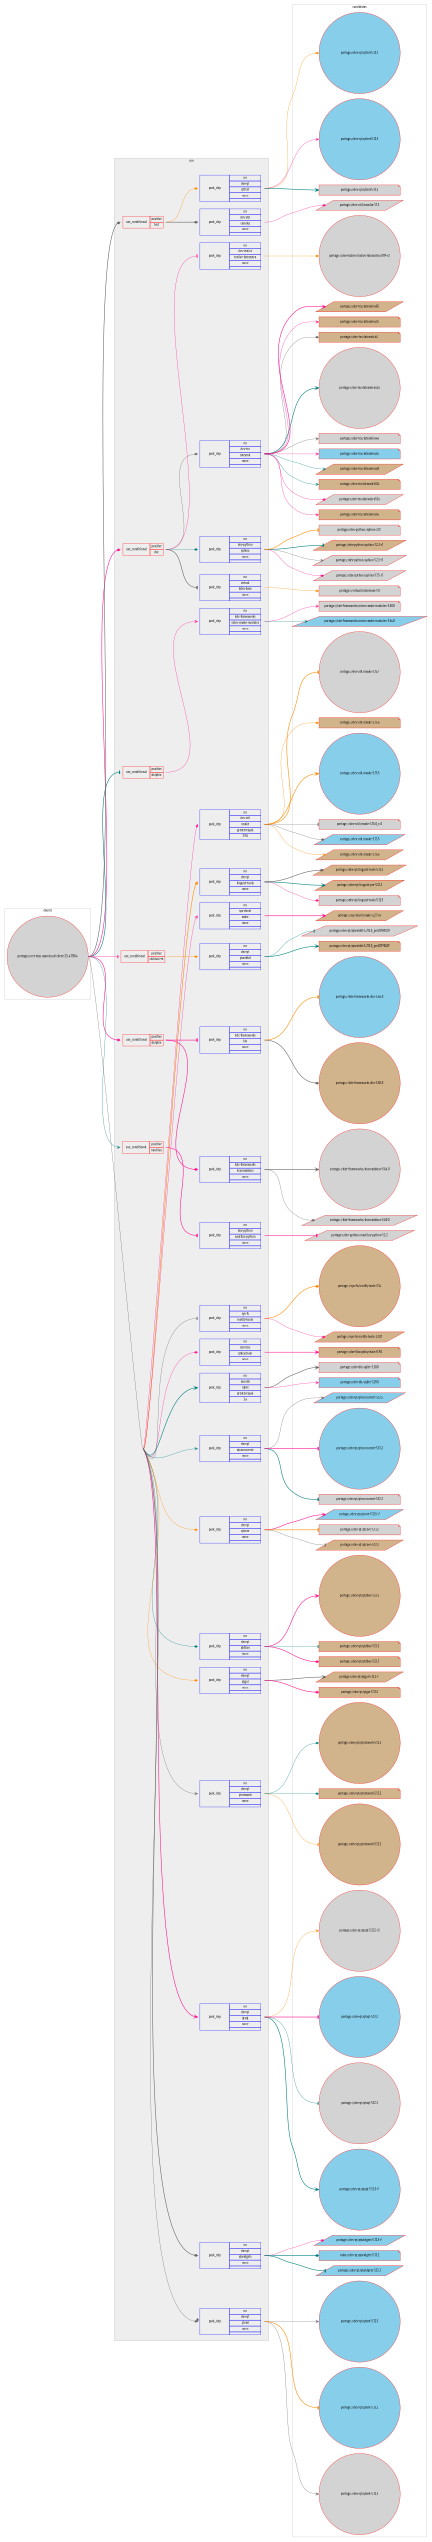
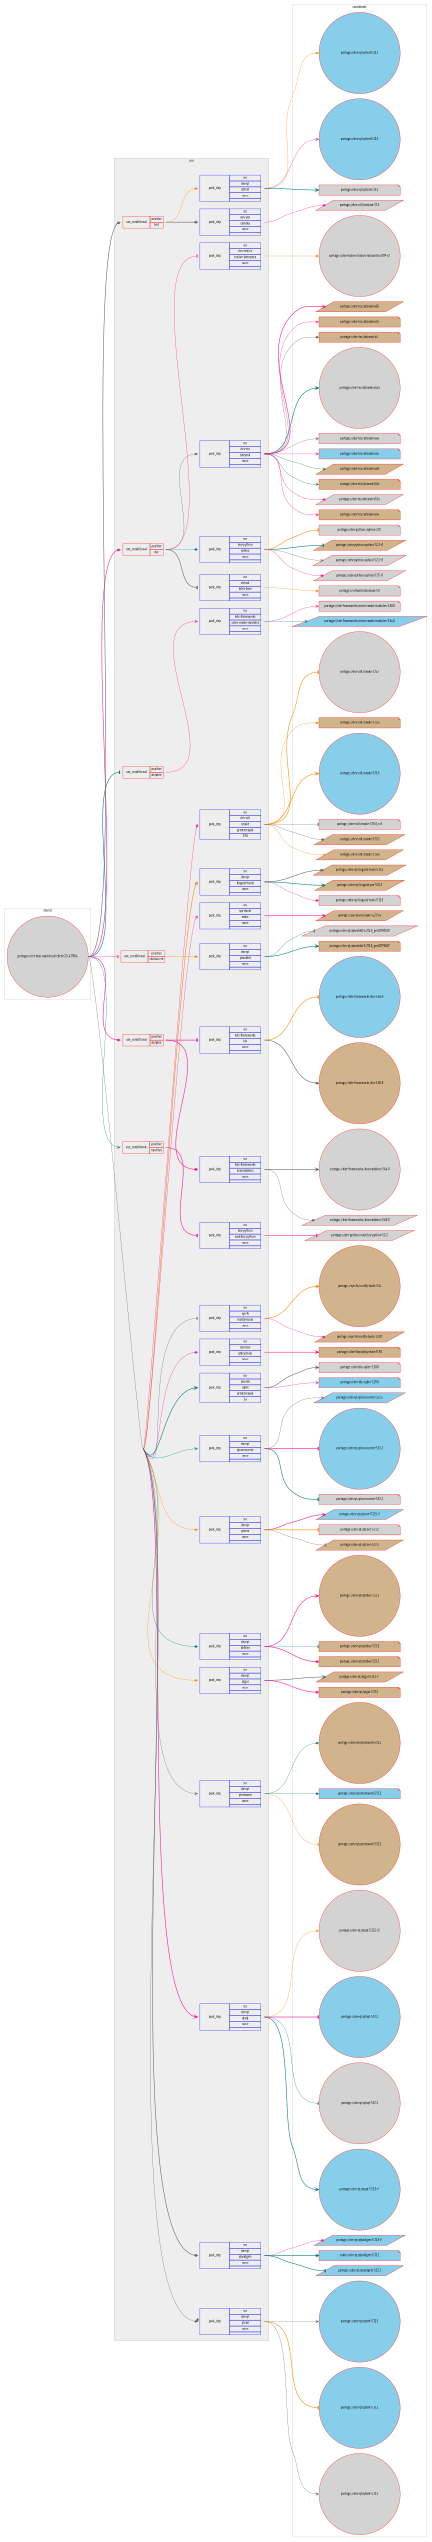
node "portage://dev-tex/latexmk-443a": label "portage://dev-tex/latexmk-443a" -> "portage://kio-tex/latexmk-443a"
node "portage://dev-util/cmake-3.13.5": fillcolor skyblue -> tan
node "portage://dev-qt/qtnetwork-5.13.2": fillcolor tan -> skyblue
